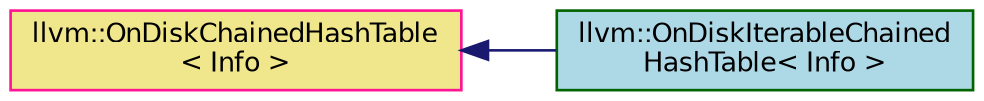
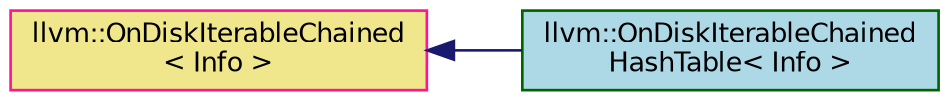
node "llvm::OnDiskChainedHashTable < Info >": label "llvm::OnDiskChainedHashTable < Info >" -> "llvm::OnDiskIterableChained < Info >"
